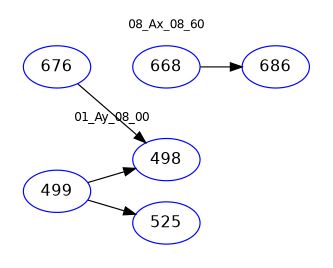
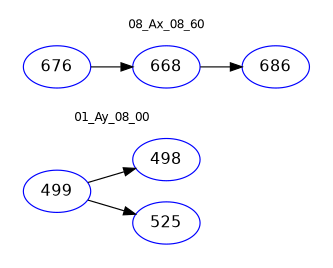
edge "676" -> "498": now "676" -> "668"
